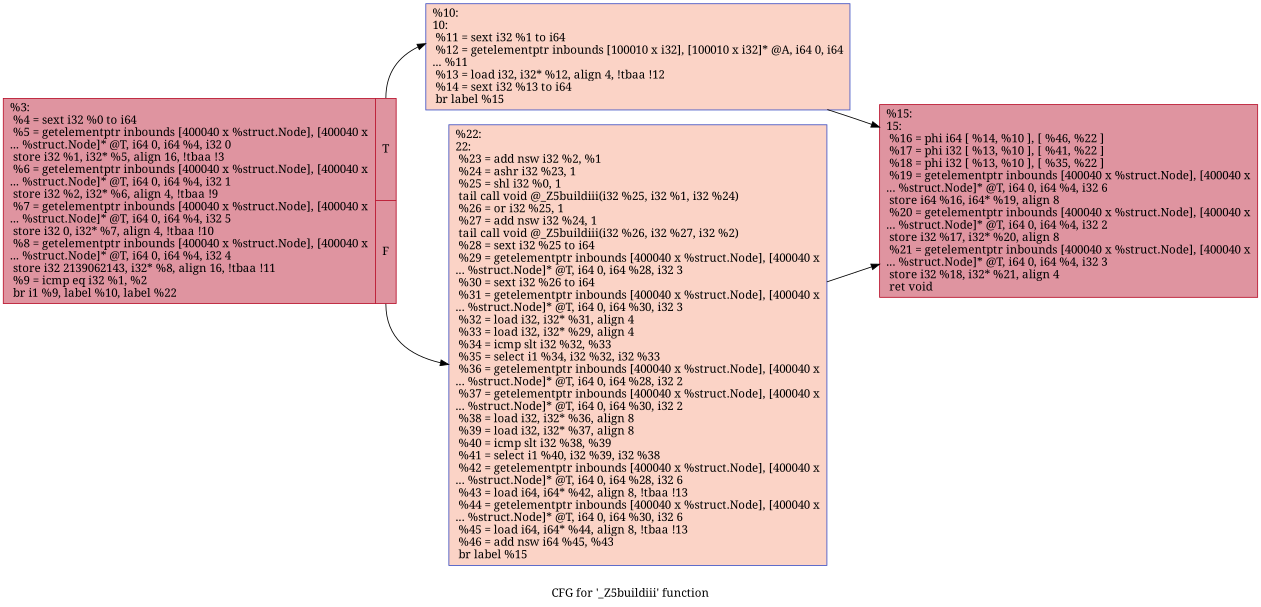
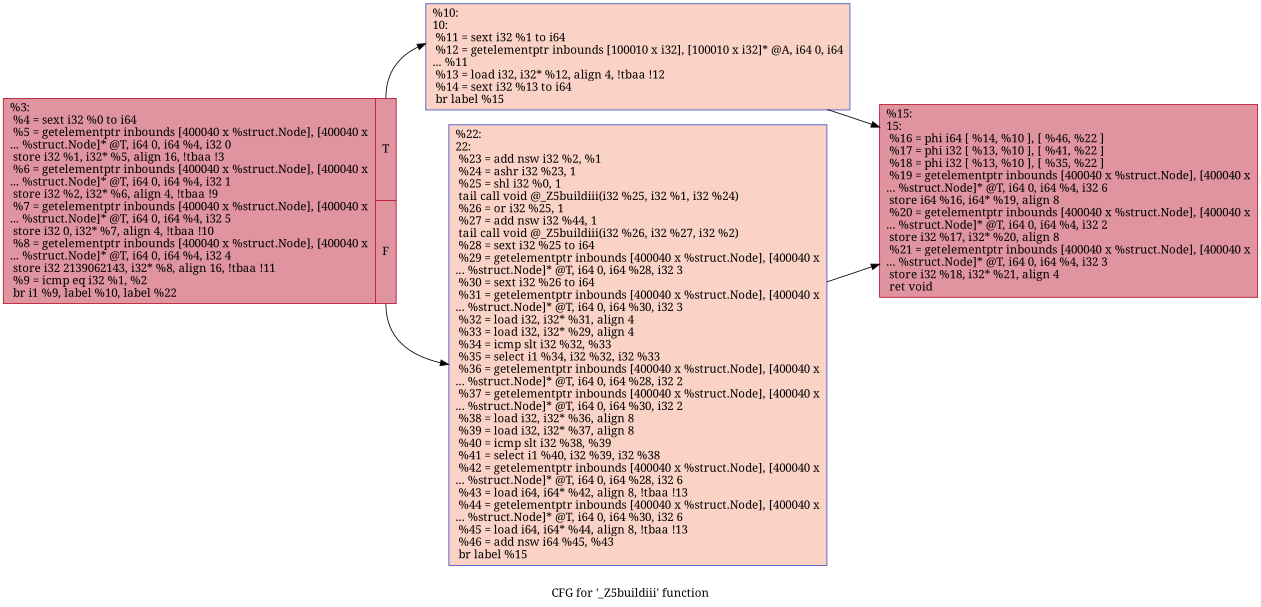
node "%22:": text "%27 = add nsw i32 %24, 1" -> "%27 = add nsw i32 %44, 1"
